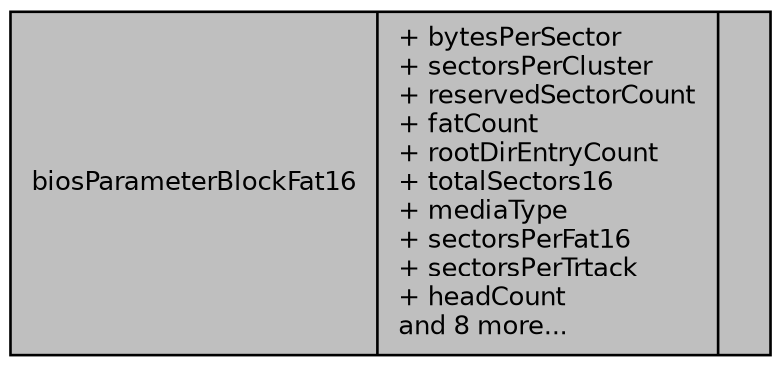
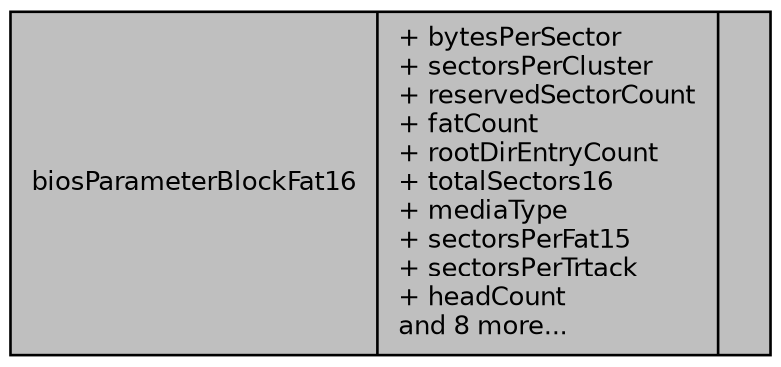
node "biosParameterBlockFat16": text "+ sectorsPerFat16" -> "+ sectorsPerFat15"
